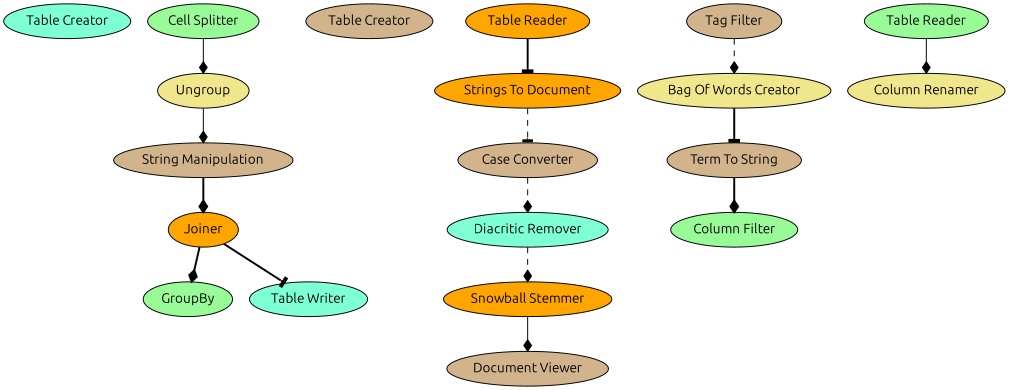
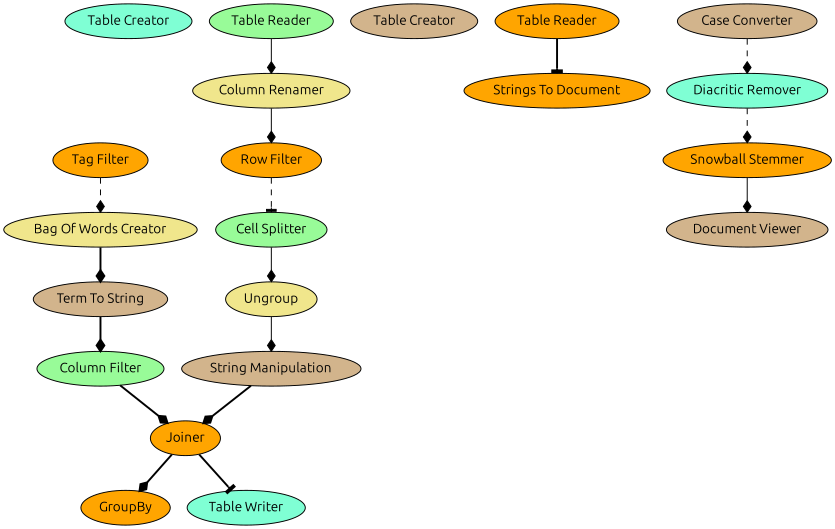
node "Tag Filter": fillcolor tan -> orange
edge "Strings To Document" -> "Case Converter": removed
edge "Bag Of Words Creator" -> "Term To String": arrowhead tee -> diamond
node "Row Filter": added
node "GroupBy": fillcolor palegreen -> orange
edge "Column Filter" -> "Joiner": added
